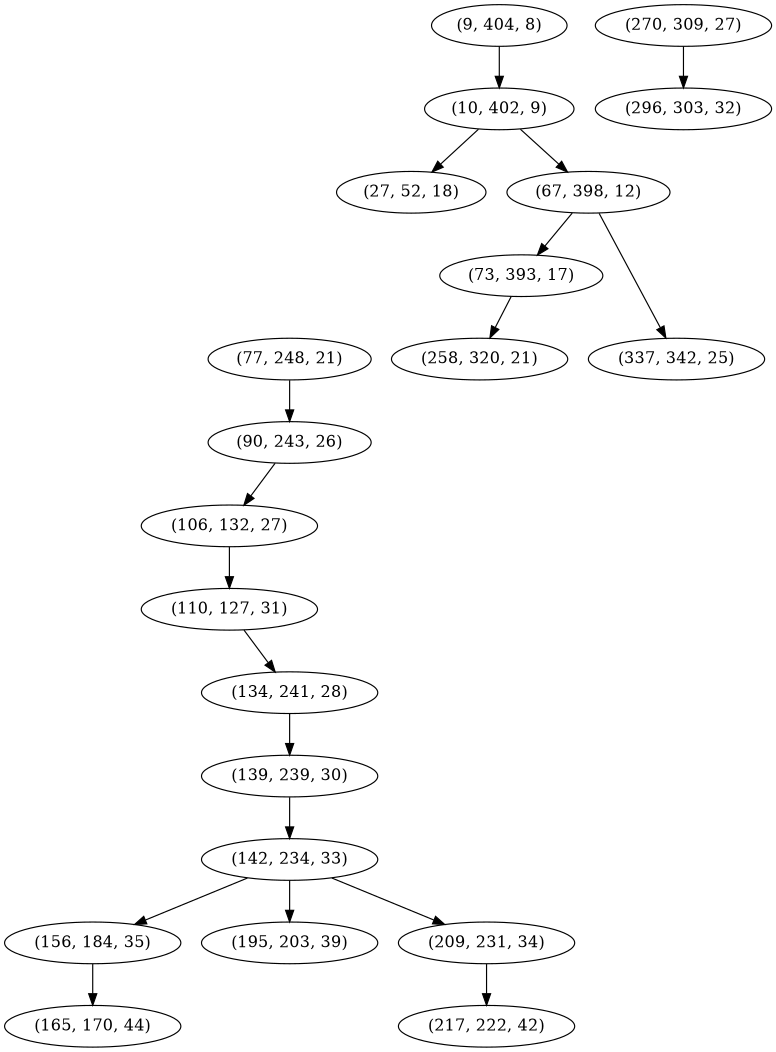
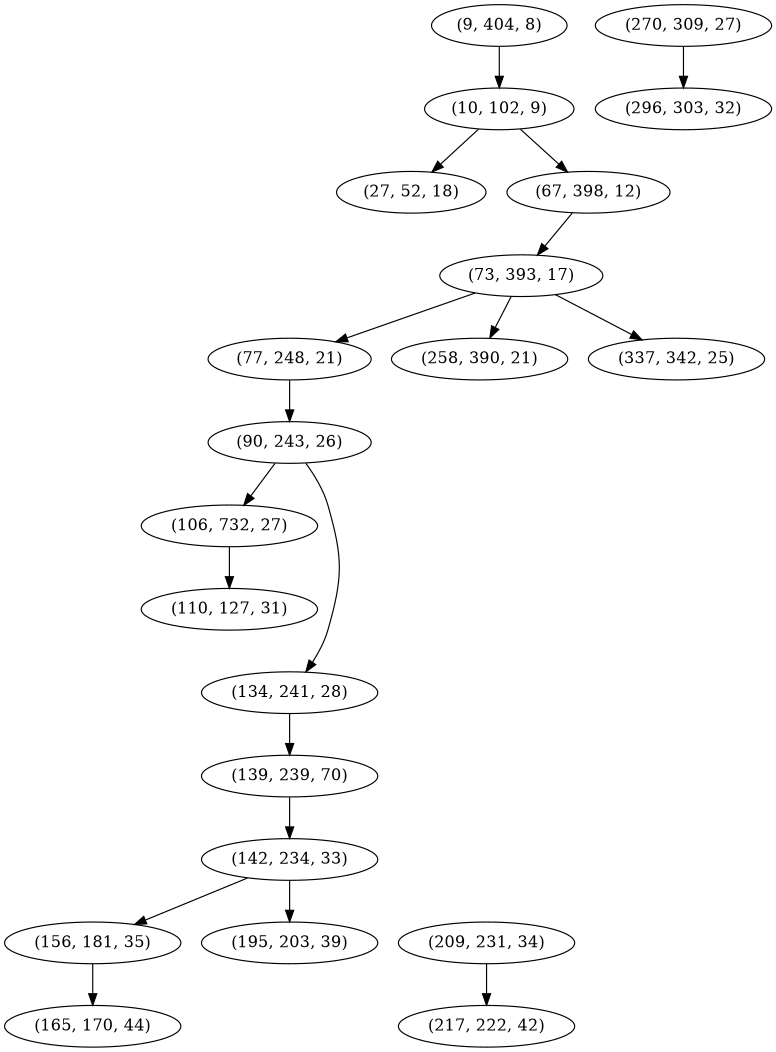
node "(10, 402, 9)": label "(10, 402, 9)" -> "(10, 102, 9)"
edge "(67, 398, 12)" -> "(337, 342, 25)": now "(73, 393, 17)" -> "(337, 342, 25)"
edge "(73, 393, 17)" -> "(77, 248, 21)": added
node "(258, 320, 21)": label "(258, 320, 21)" -> "(258, 390, 21)"
node "(106, 132, 27)": label "(106, 132, 27)" -> "(106, 732, 27)"
edge "(110, 127, 31)" -> "(134, 241, 28)": now "(90, 243, 26)" -> "(134, 241, 28)"
node "(139, 239, 30)": label "(139, 239, 30)" -> "(139, 239, 70)"
edge "(142, 234, 33)" -> "(209, 231, 34)": removed
node "(156, 184, 35)": label "(156, 184, 35)" -> "(156, 181, 35)"
